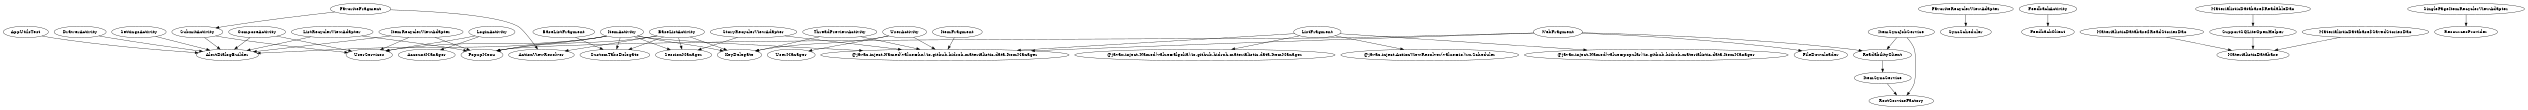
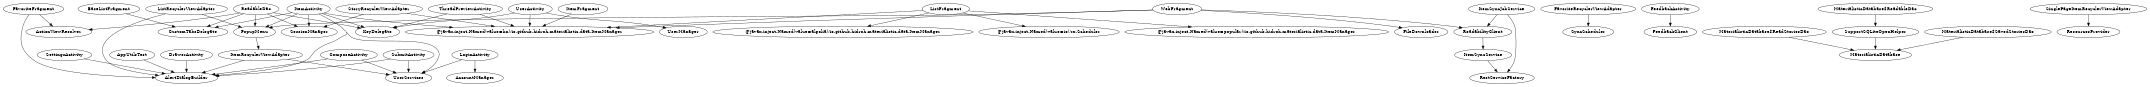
edge "FavoriteFragment" -> "SubmitActivity": now "FavoriteFragment" -> "AlertDialogBuilder"
node "BaseListActivity": label "BaseListActivity" -> "ReadableDao"
edge "ItemRecyclerViewAdapter" -> "PopupMenu": reversed
node "@javax.inject.ActionViewResolver(value=io)/rx.Scheduler": label "@javax.inject.ActionViewResolver(value=io)/rx.Scheduler" -> "@javax.inject.Named(value=io)/rx.Scheduler"
